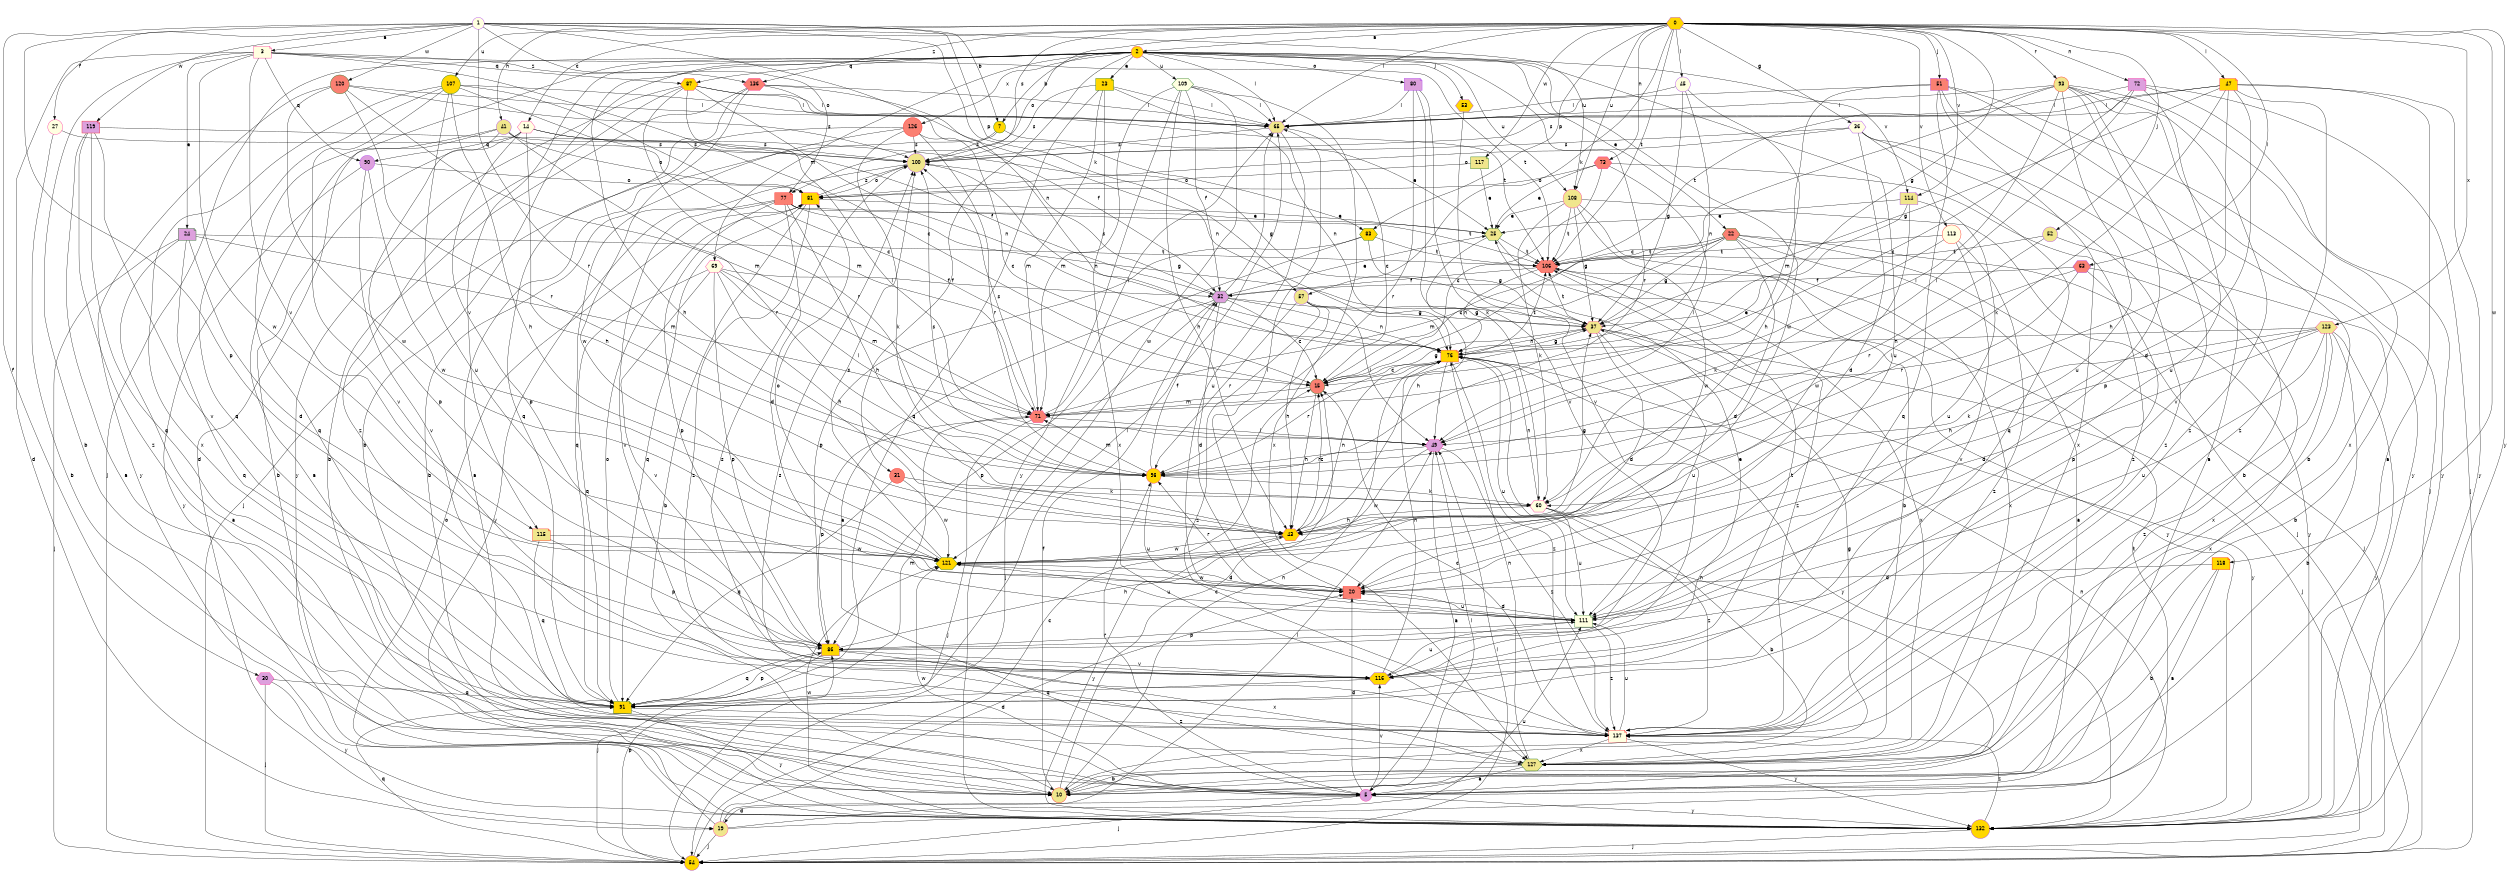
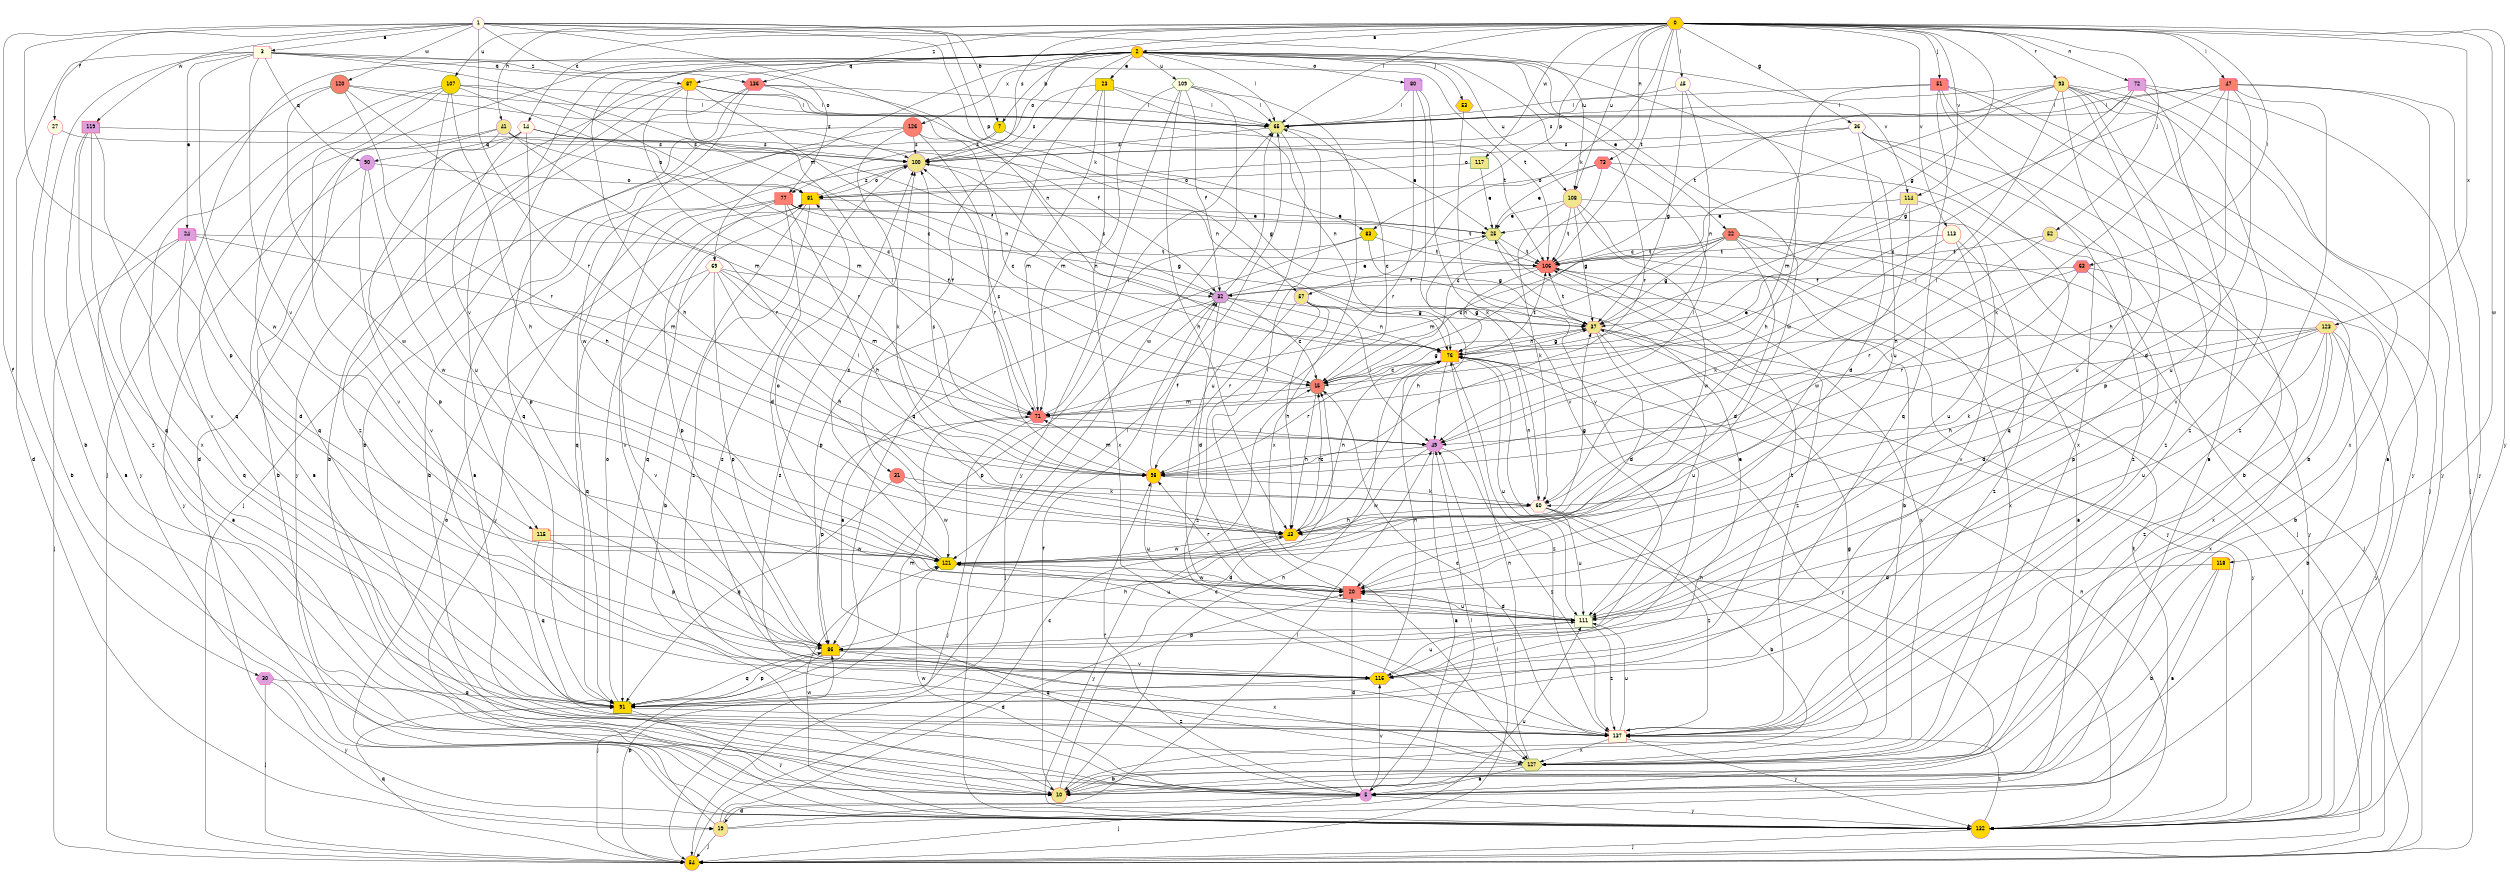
node "47": fillcolor gold -> salmon
node "65": color purple -> darkgreen
node "24": color darkgreen -> deeppink
